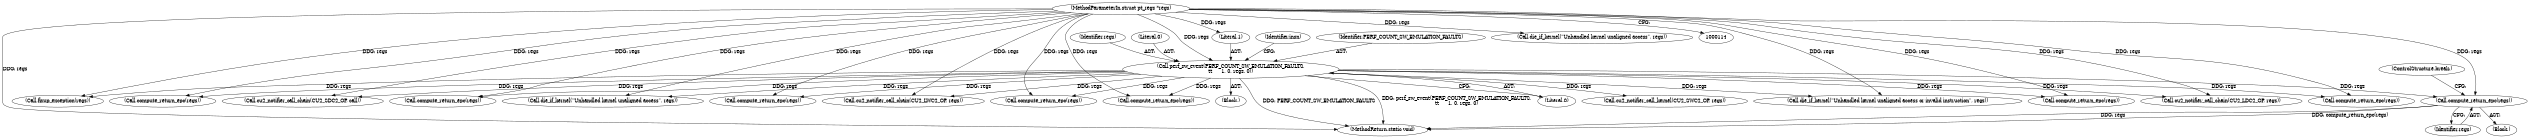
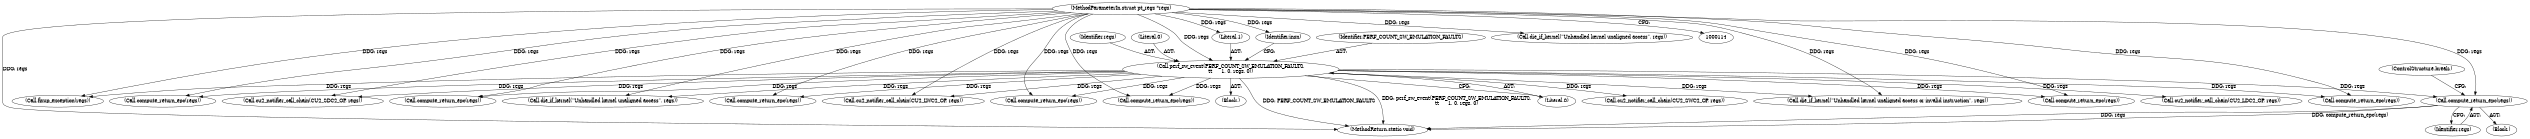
edge "(MethodParameterIn,struct pt_regs *regs)" -> "(Call,cu2_notifier_call_chain(CU2_LDC2_OP, regs))": now "(MethodParameterIn,struct pt_regs *regs)" -> "(Identifier,insn)"
node "(Call,cu2_notifier_call_chain(CU2_SDC2_OP, call))": label "(Call,cu2_notifier_call_chain(CU2_SDC2_OP, call))" -> "(Call,cu2_notifier_call_chain(CU2_SDC2_OP, regs))"
node "(Call,cu2_notifier_call_kernel(CU2_SWC2_OP, regs))": label "(Call,cu2_notifier_call_kernel(CU2_SWC2_OP, regs))" -> "(Call,cu2_notifier_call_chain(CU2_SWC2_OP, regs))"
